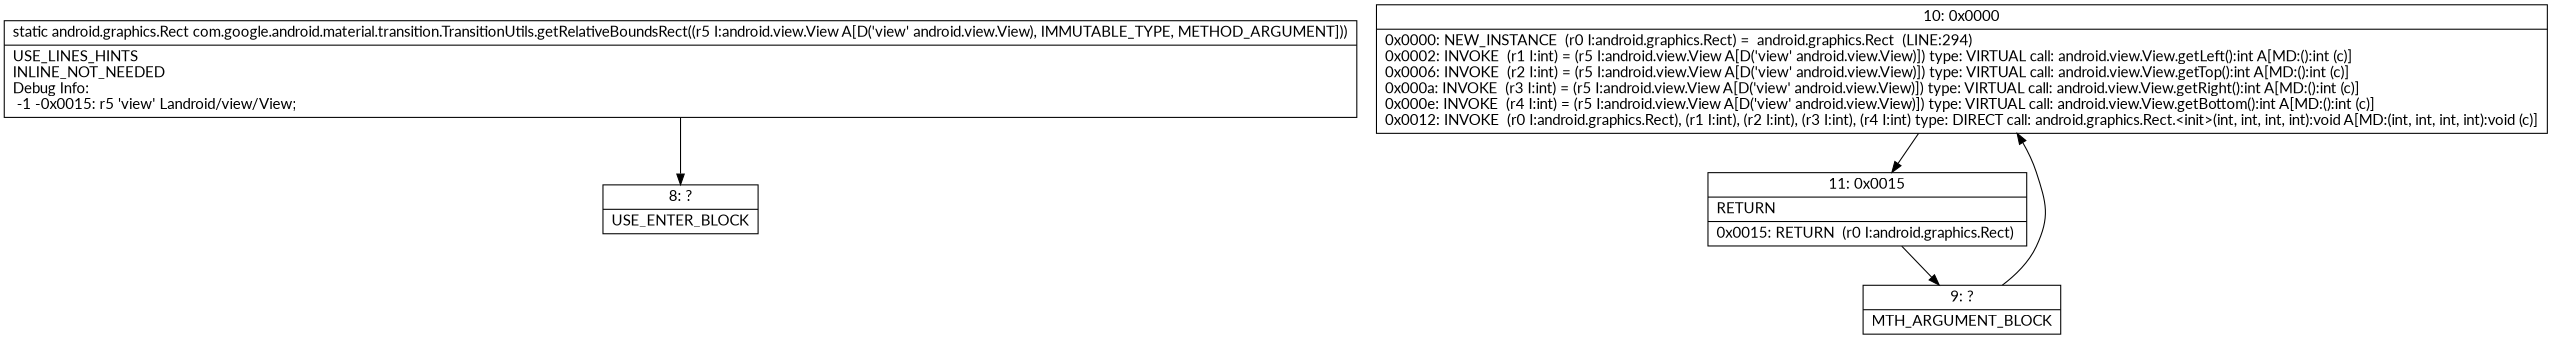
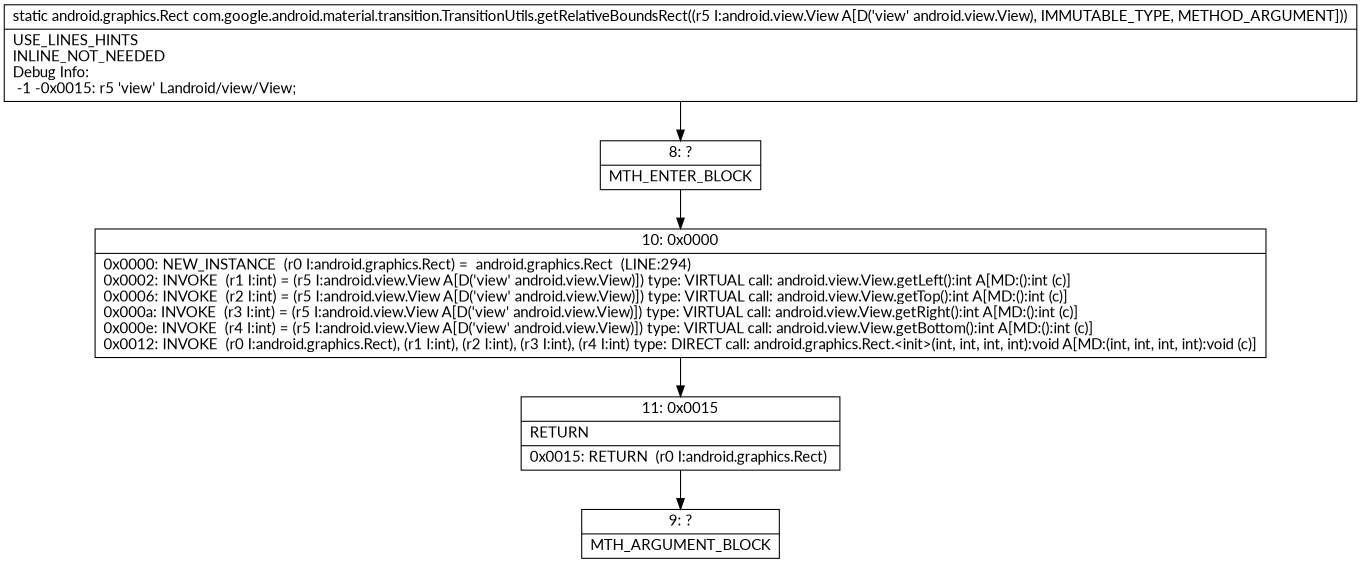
edge "9: ?" -> "10: 0x0000": now "8: ?" -> "10: 0x0000"
node "8: ?": text "USE_ENTER_BLOCK" -> "MTH_ENTER_BLOCK"
